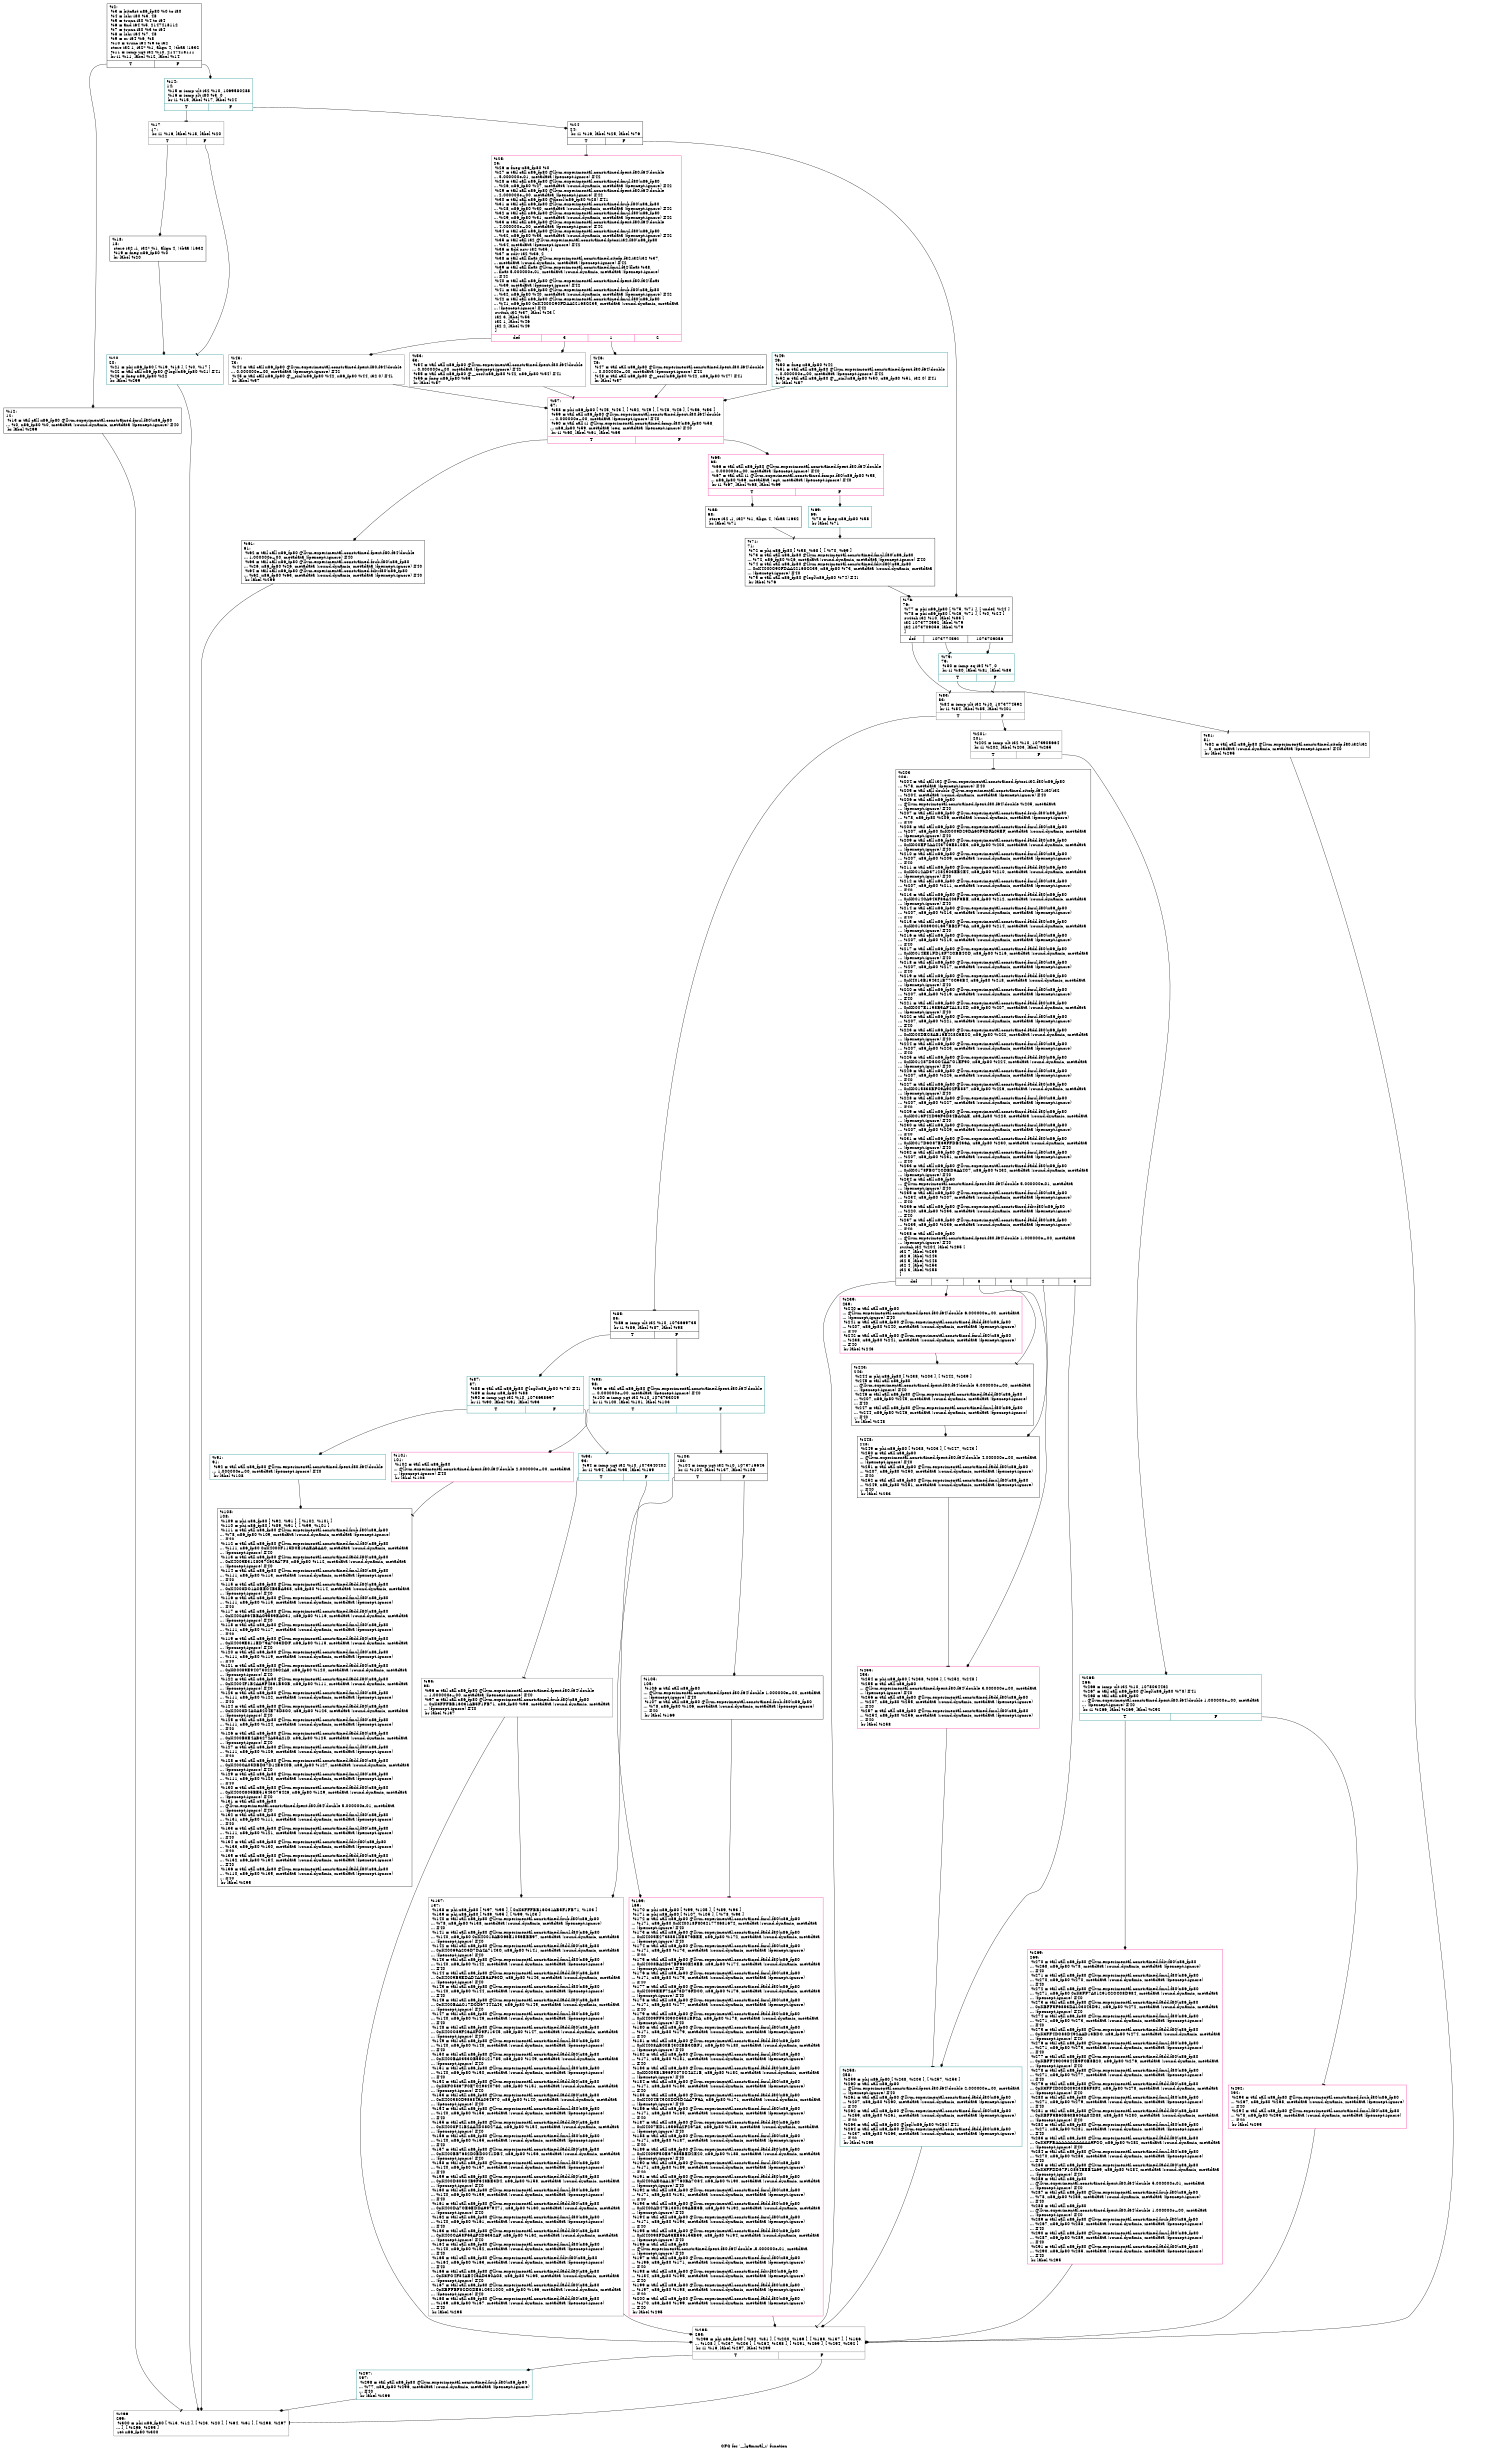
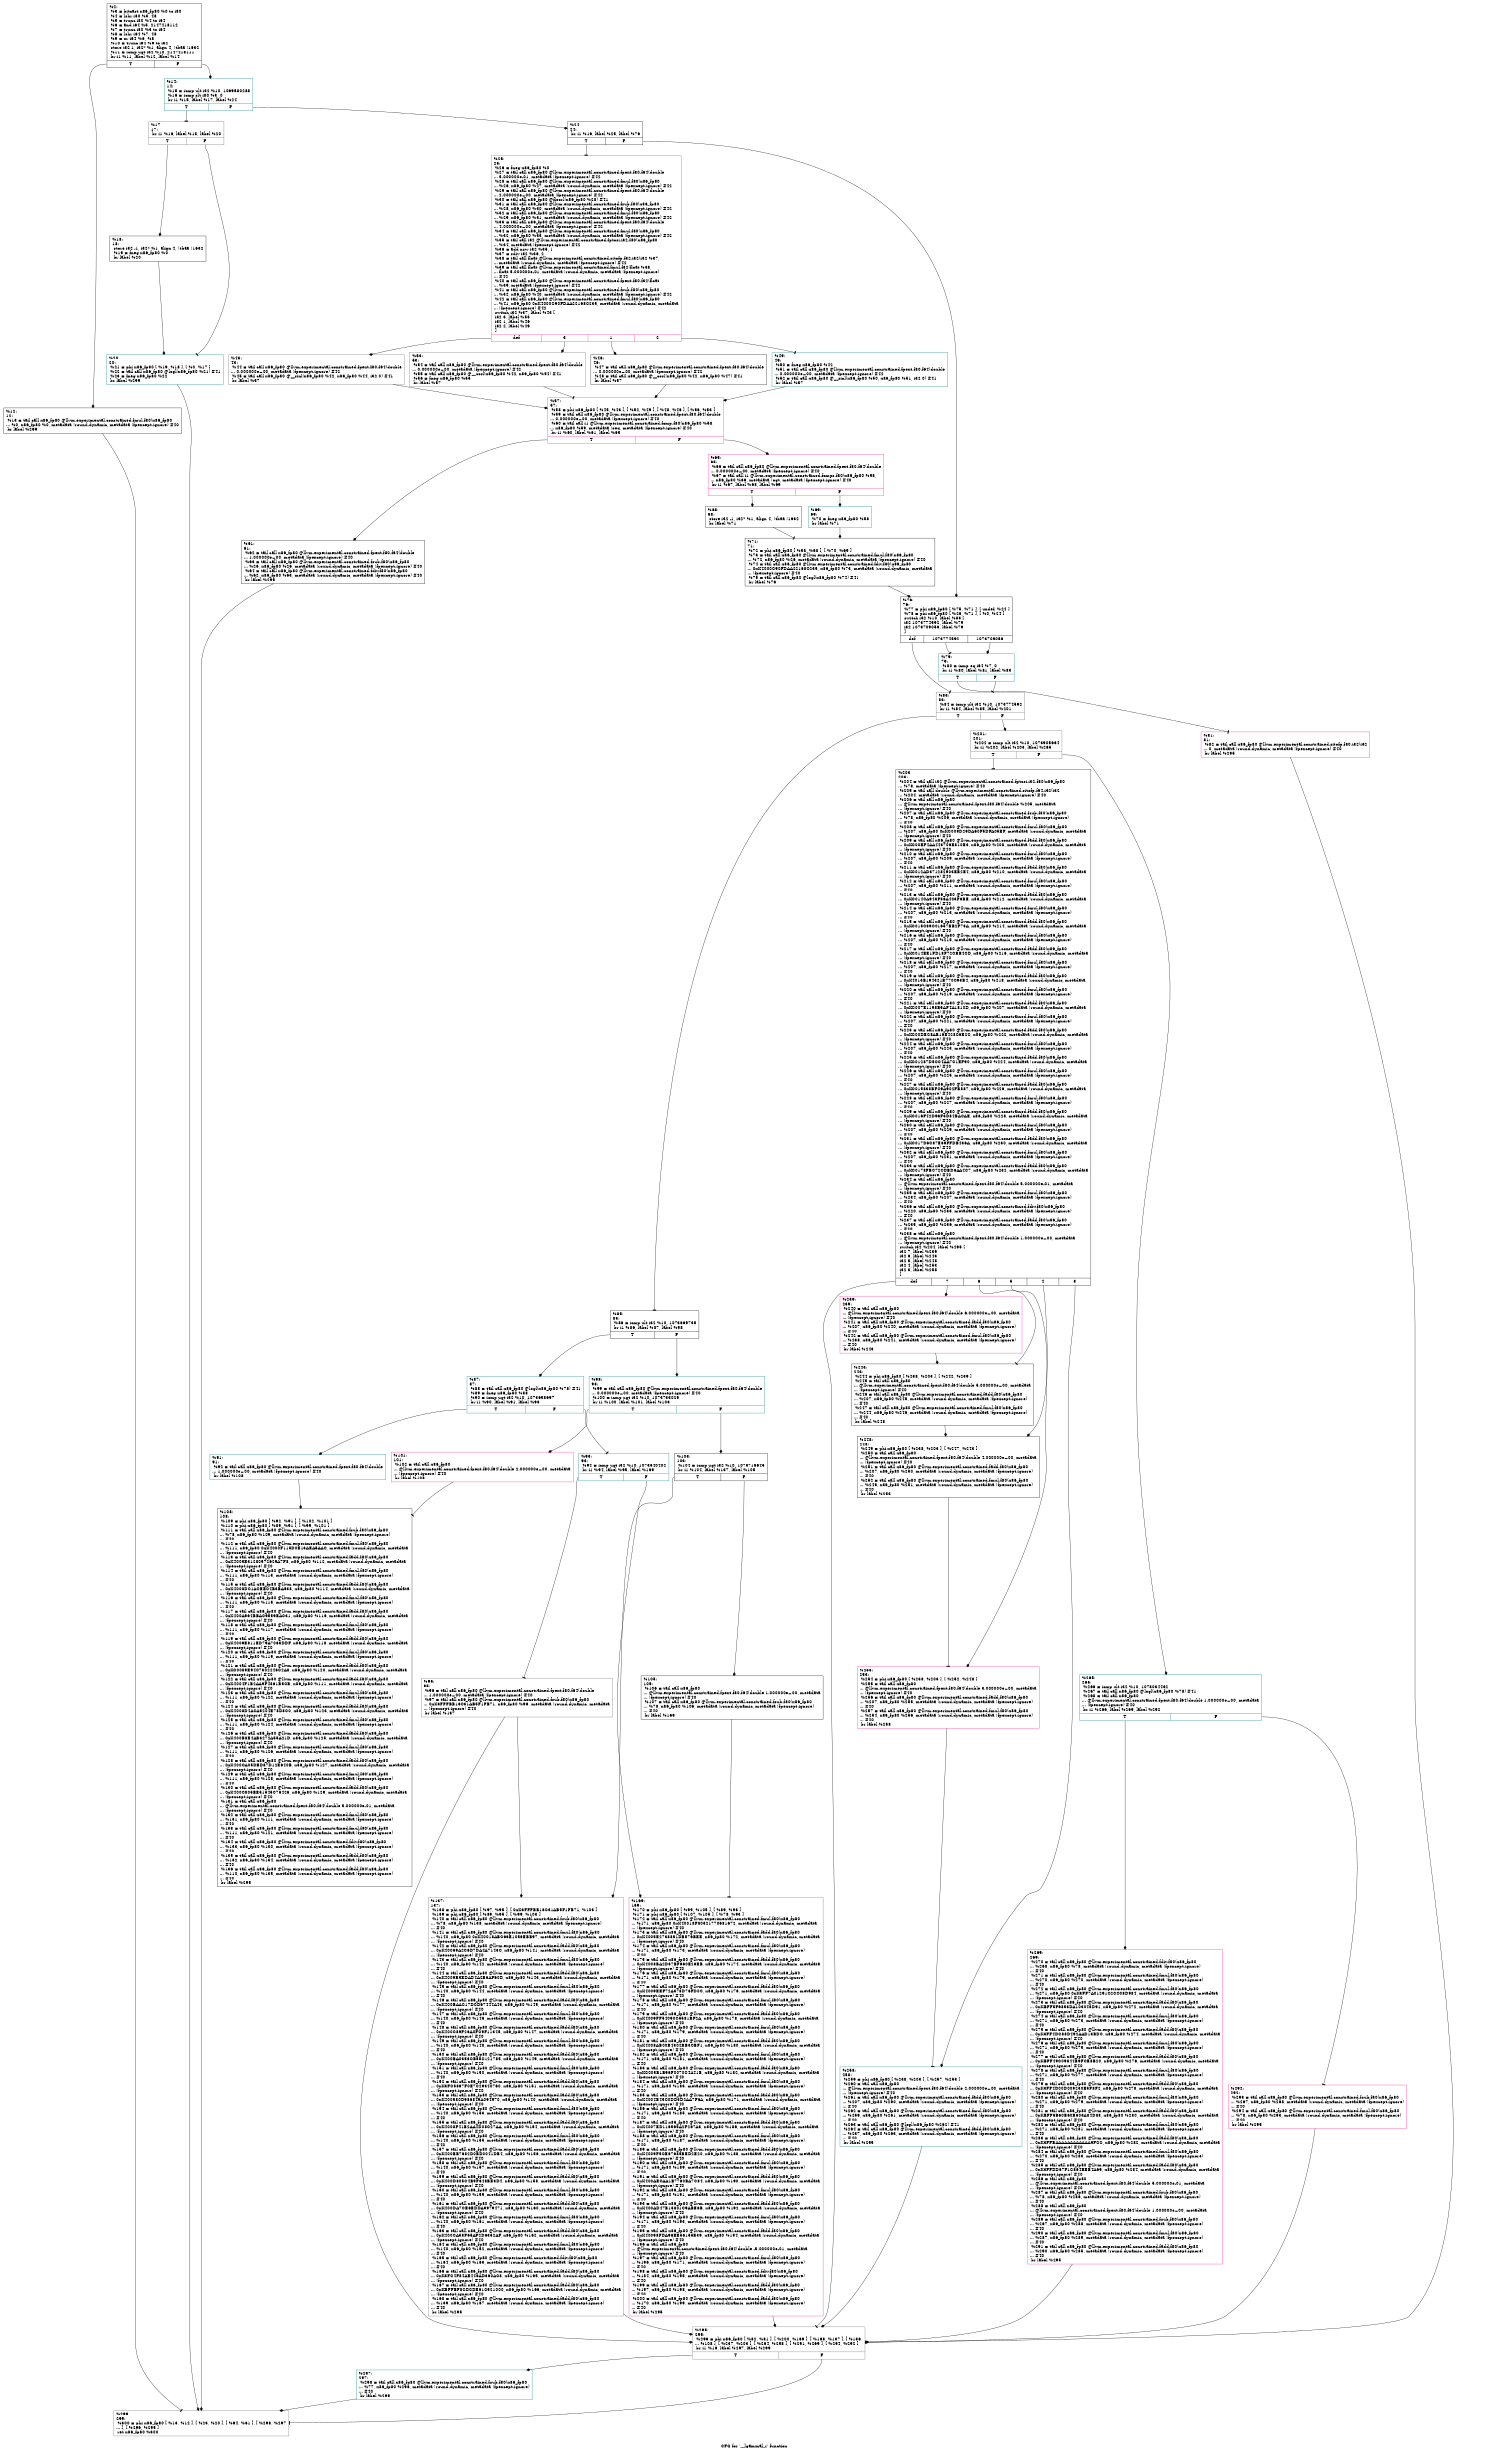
edge "%25:" -> "%49:": added
node "%81:": color gray40 -> deeppink
